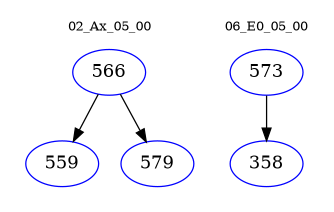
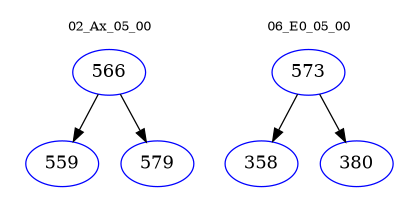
node "380": added
